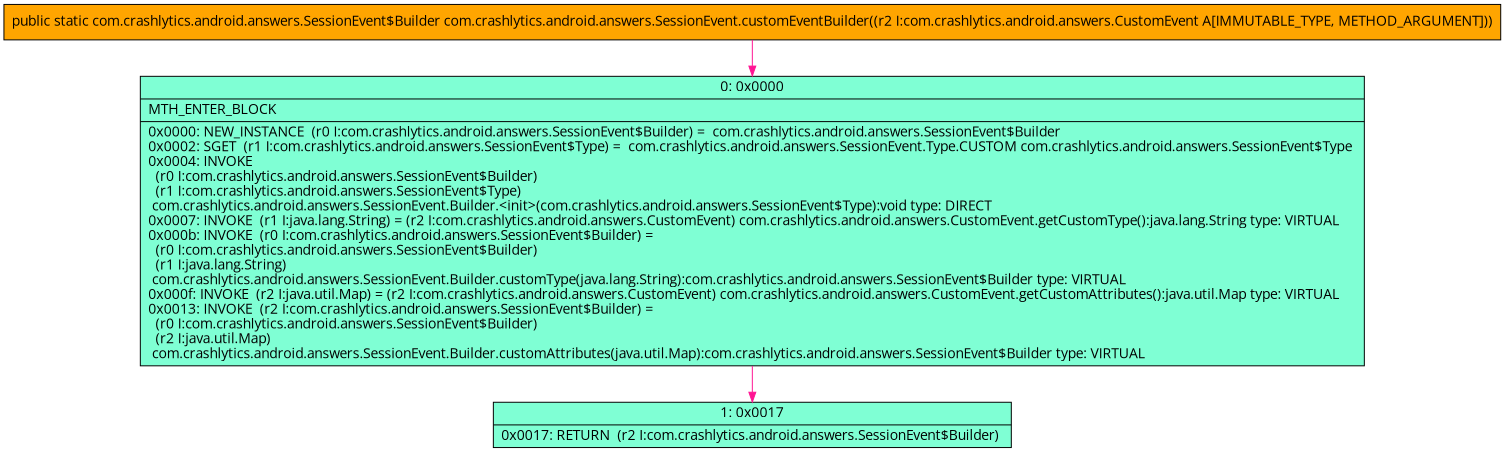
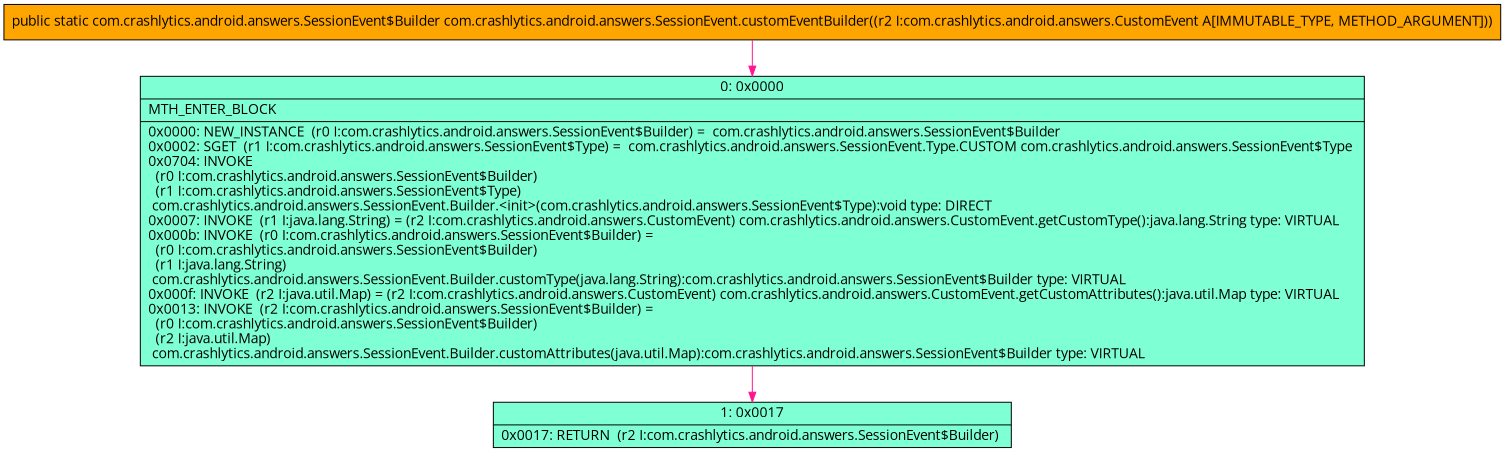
node "0: 0x0000": text "0x0004: INVOKE" -> "0x0704: INVOKE"
